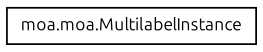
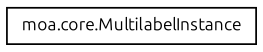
node "moa.moa.MultilabelInstance": label "moa.moa.MultilabelInstance" -> "moa.core.MultilabelInstance"
